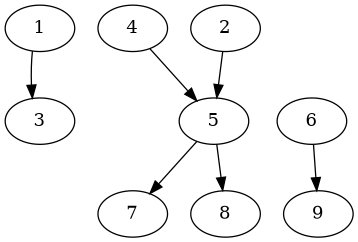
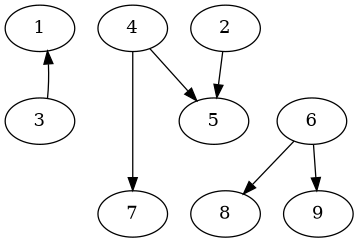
edge "1" -> "3": reversed
edge "5" -> "8": now "6" -> "8"
edge "5" -> "7": now "4" -> "7"
